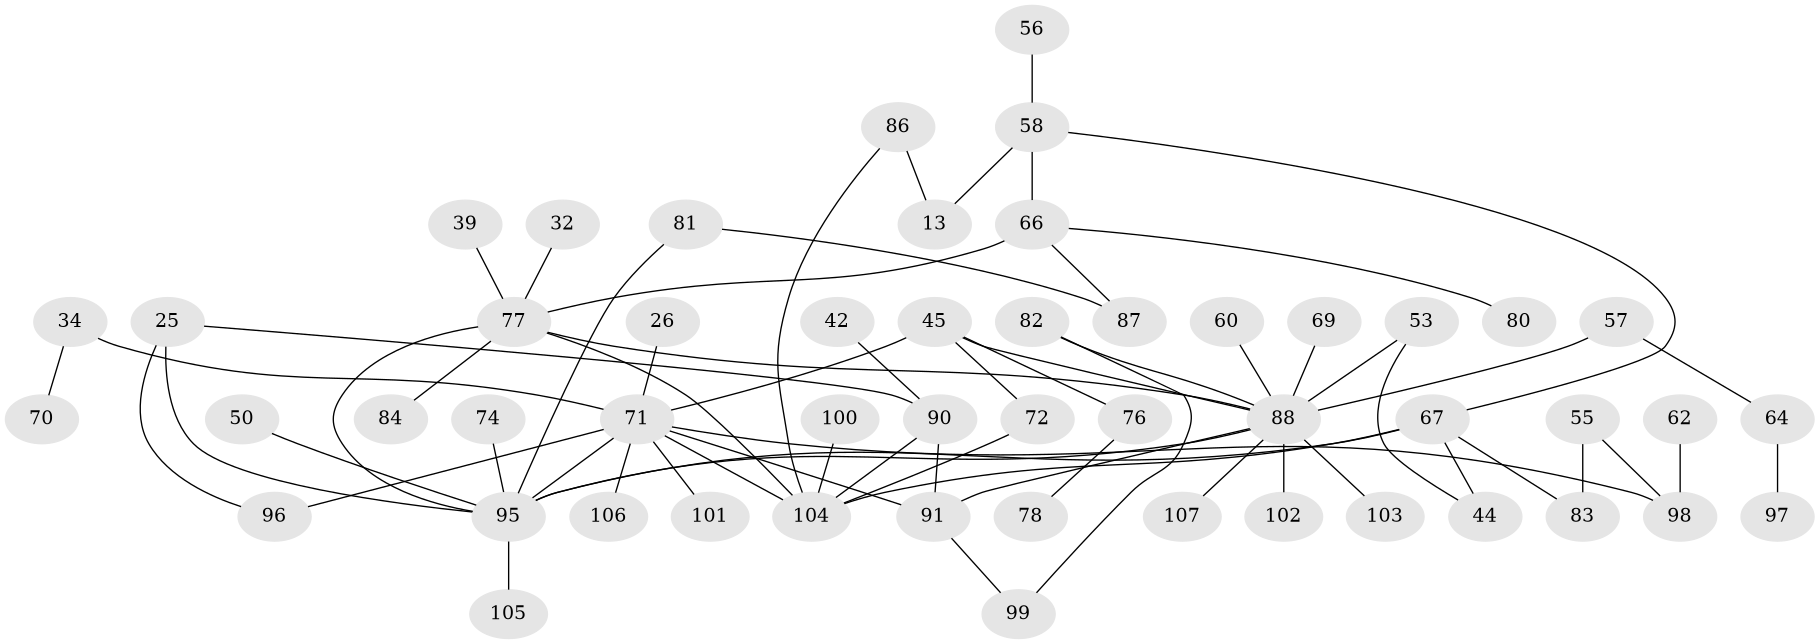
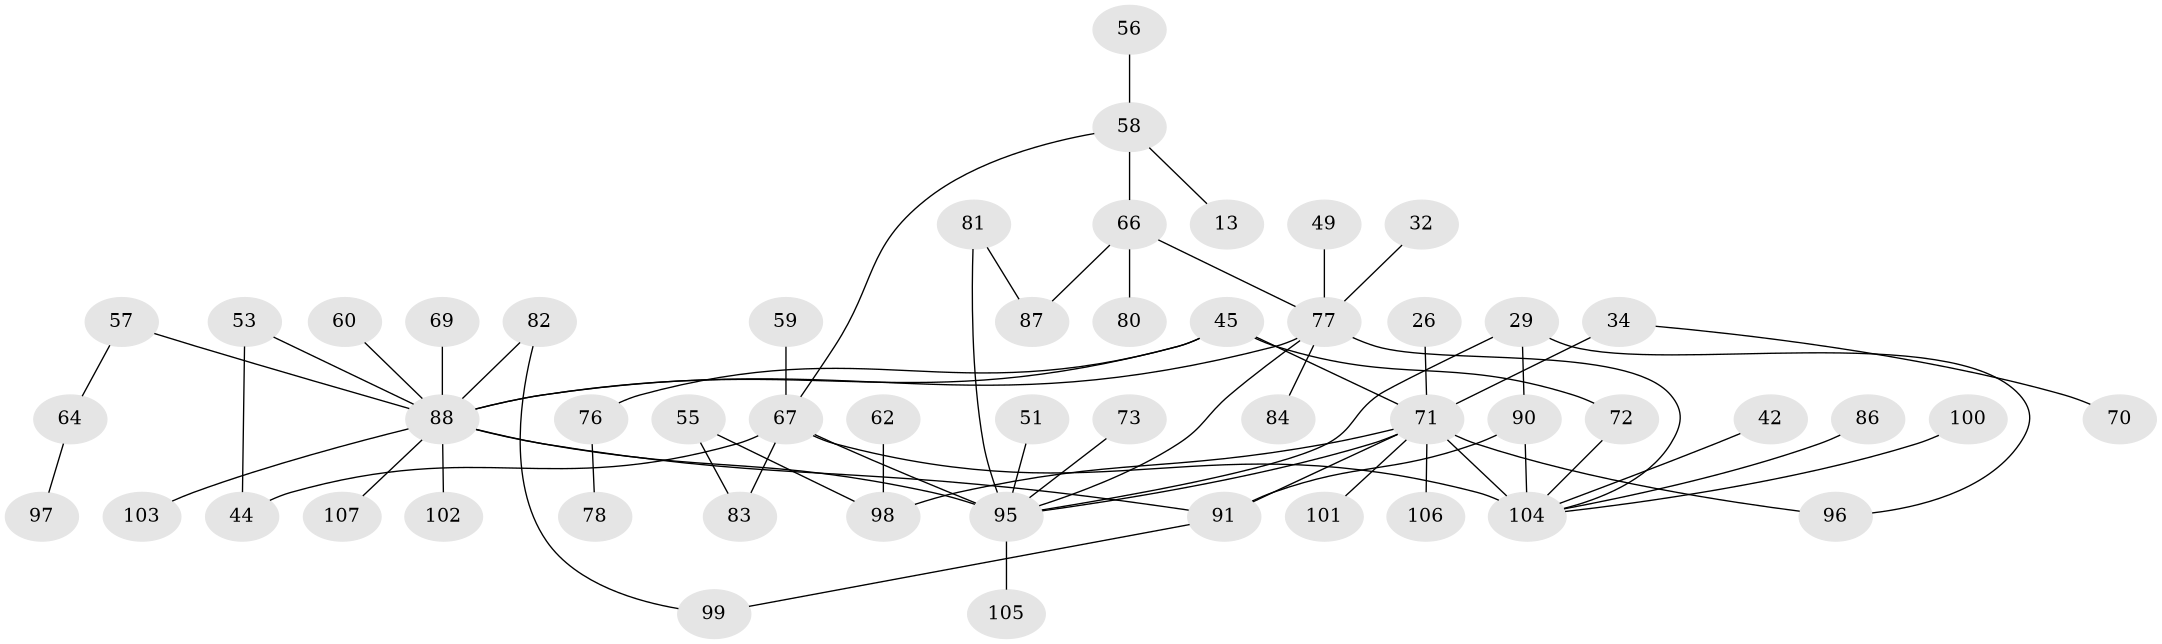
edge "86" -- "13": removed
node "39": label "39" -> "49"
node "25": label "25" -> "29"
node "59": added
edge "42" -- "90": now "42" -- "104"
node "50": label "50" -> "51"
node "74": label "74" -> "73"
